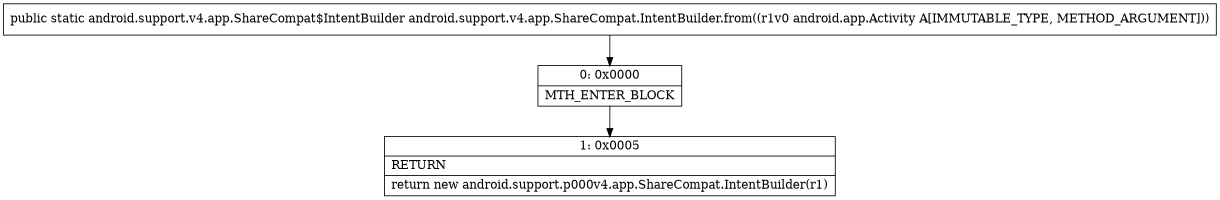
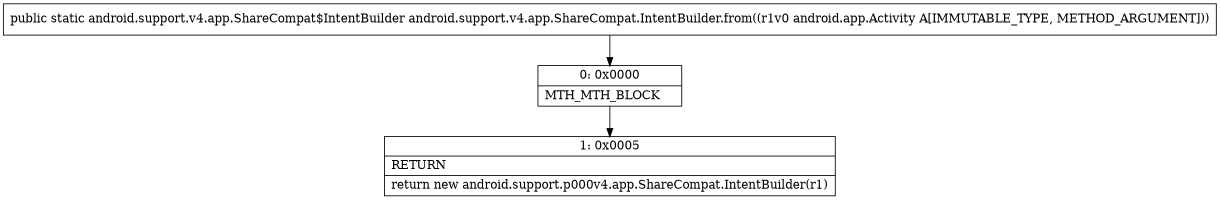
node "0: 0x0000": text "MTH_ENTER_BLOCK" -> "MTH_MTH_BLOCK"
